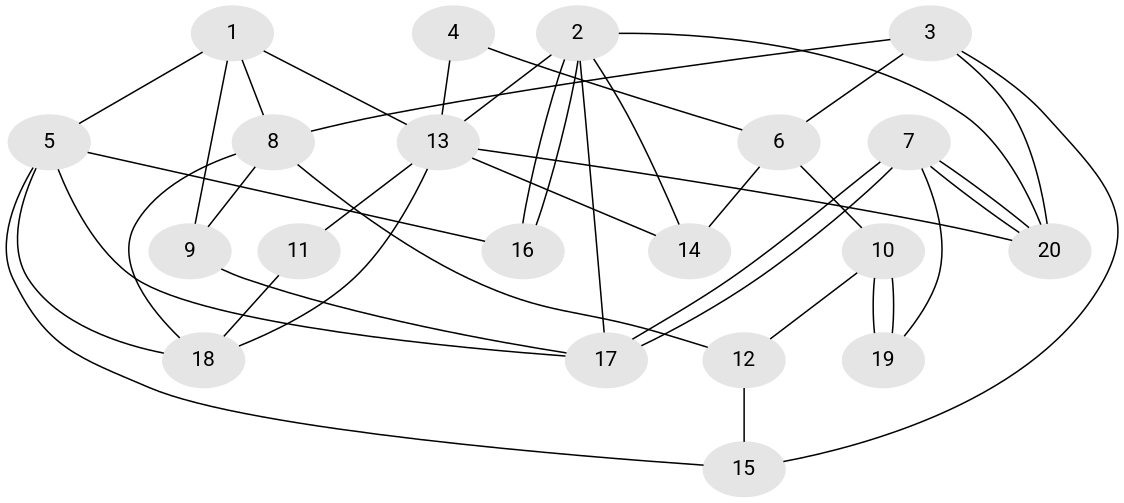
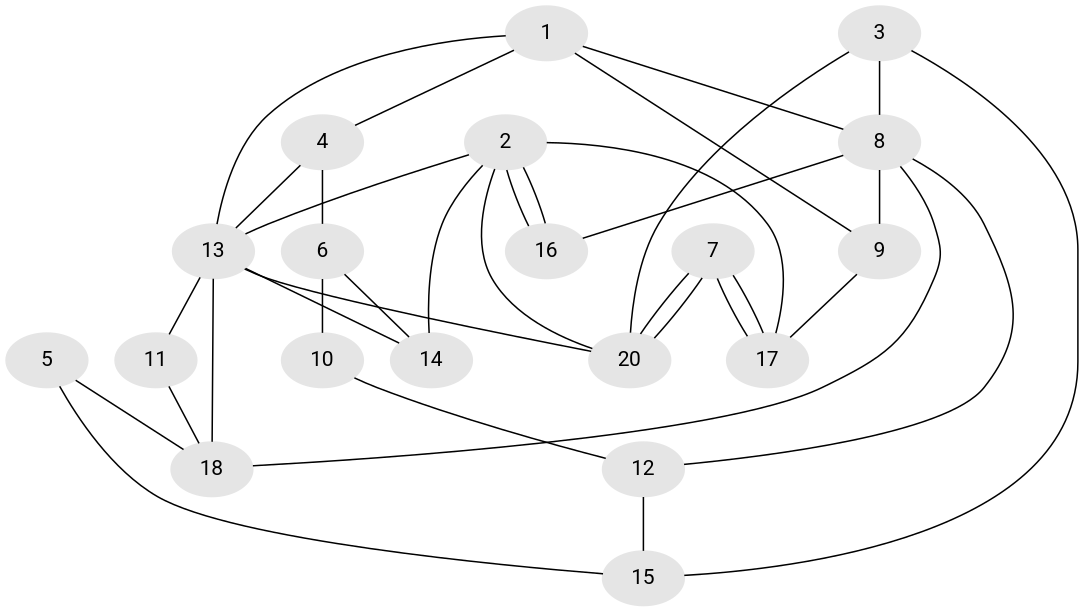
edge "1" -- "5": now "1" -- "4"
edge "3" -- "6": removed
edge "5" -- "16": now "8" -- "16"
edge "5" -- "17": removed
node "19": removed
